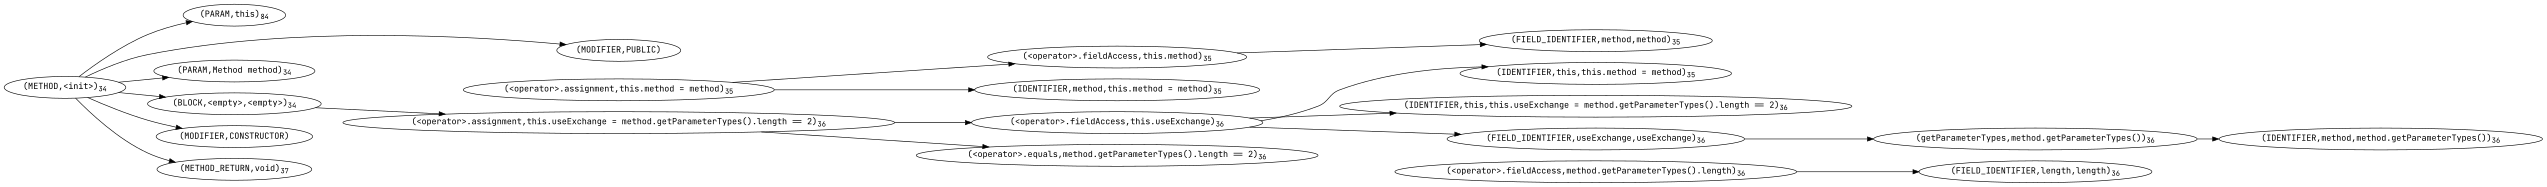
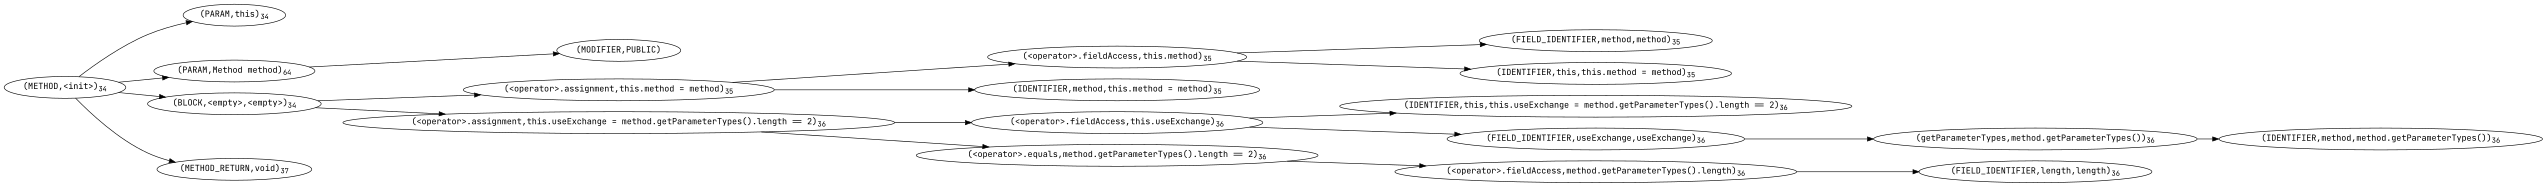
node "(PARAM,this)": text "84" -> "34"
edge "(METHOD,<init>)" -> "(MODIFIER,PUBLIC)": now "(PARAM,Method method)" -> "(MODIFIER,PUBLIC)"
node "(PARAM,Method method)": text "34" -> "64"
edge "(<operator>.fieldAccess,this.useExchange)" -> "(IDENTIFIER,this,this.method = method)": now "(<operator>.fieldAccess,this.method)" -> "(IDENTIFIER,this,this.method = method)"
edge "(BLOCK,<empty>,<empty>)" -> "(<operator>.assignment,this.method = method)": added
node "(MODIFIER,CONSTRUCTOR)": removed
edge "(<operator>.equals,method.getParameterTypes().length == 2)" -> "(<operator>.fieldAccess,method.getParameterTypes().length)": added
